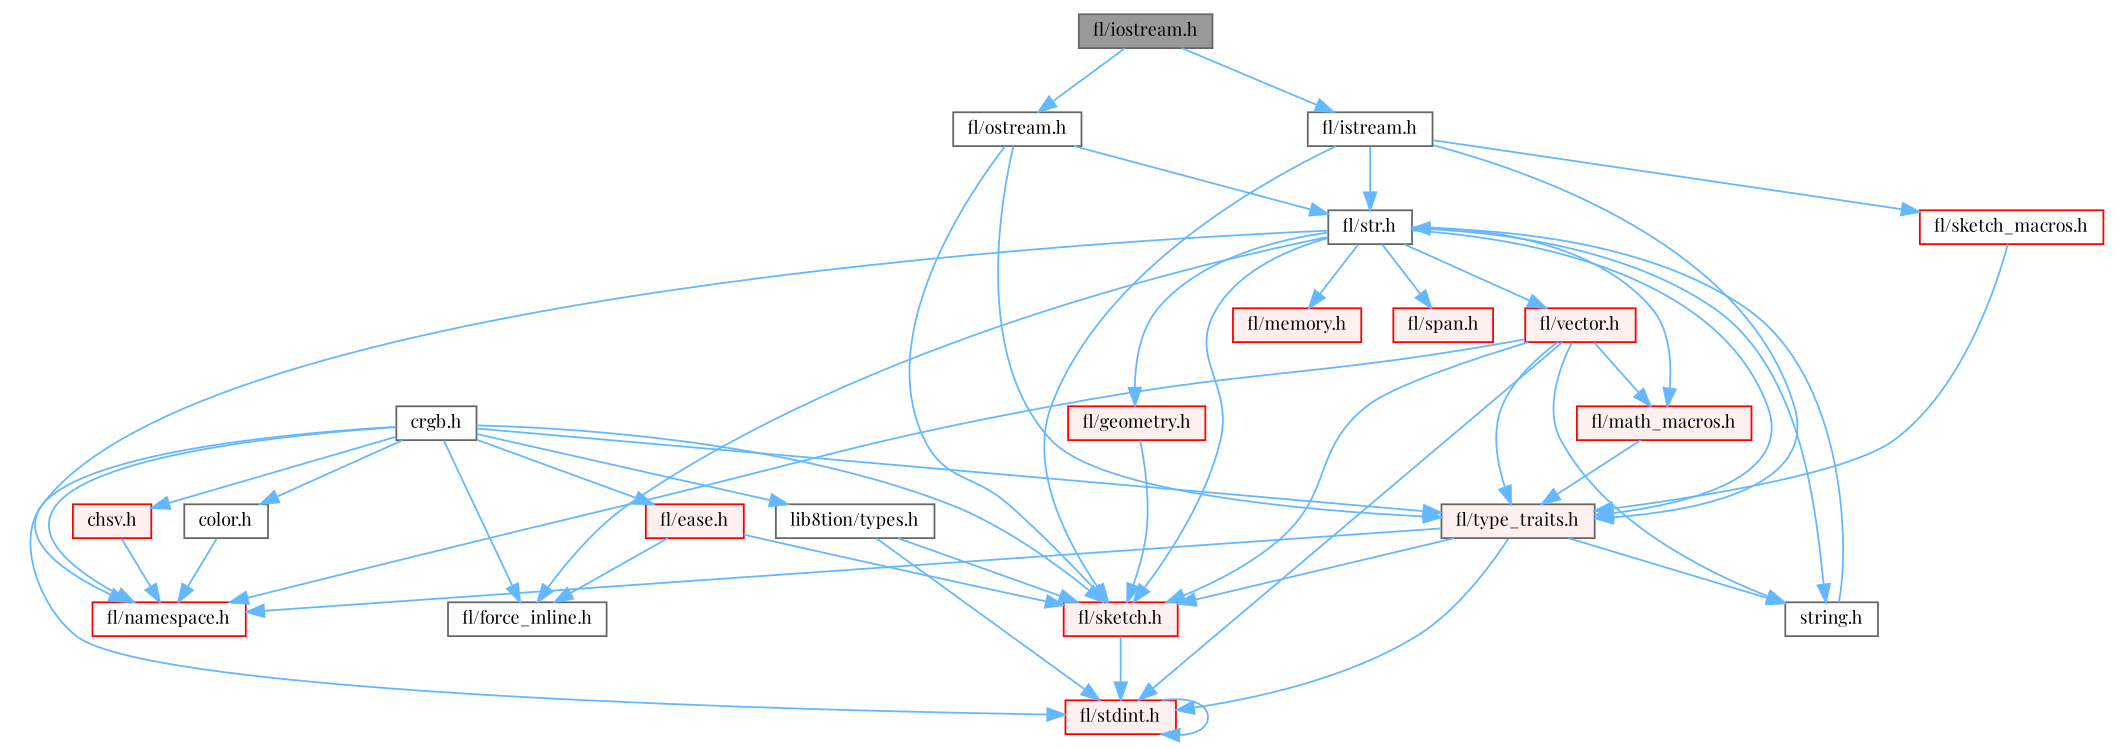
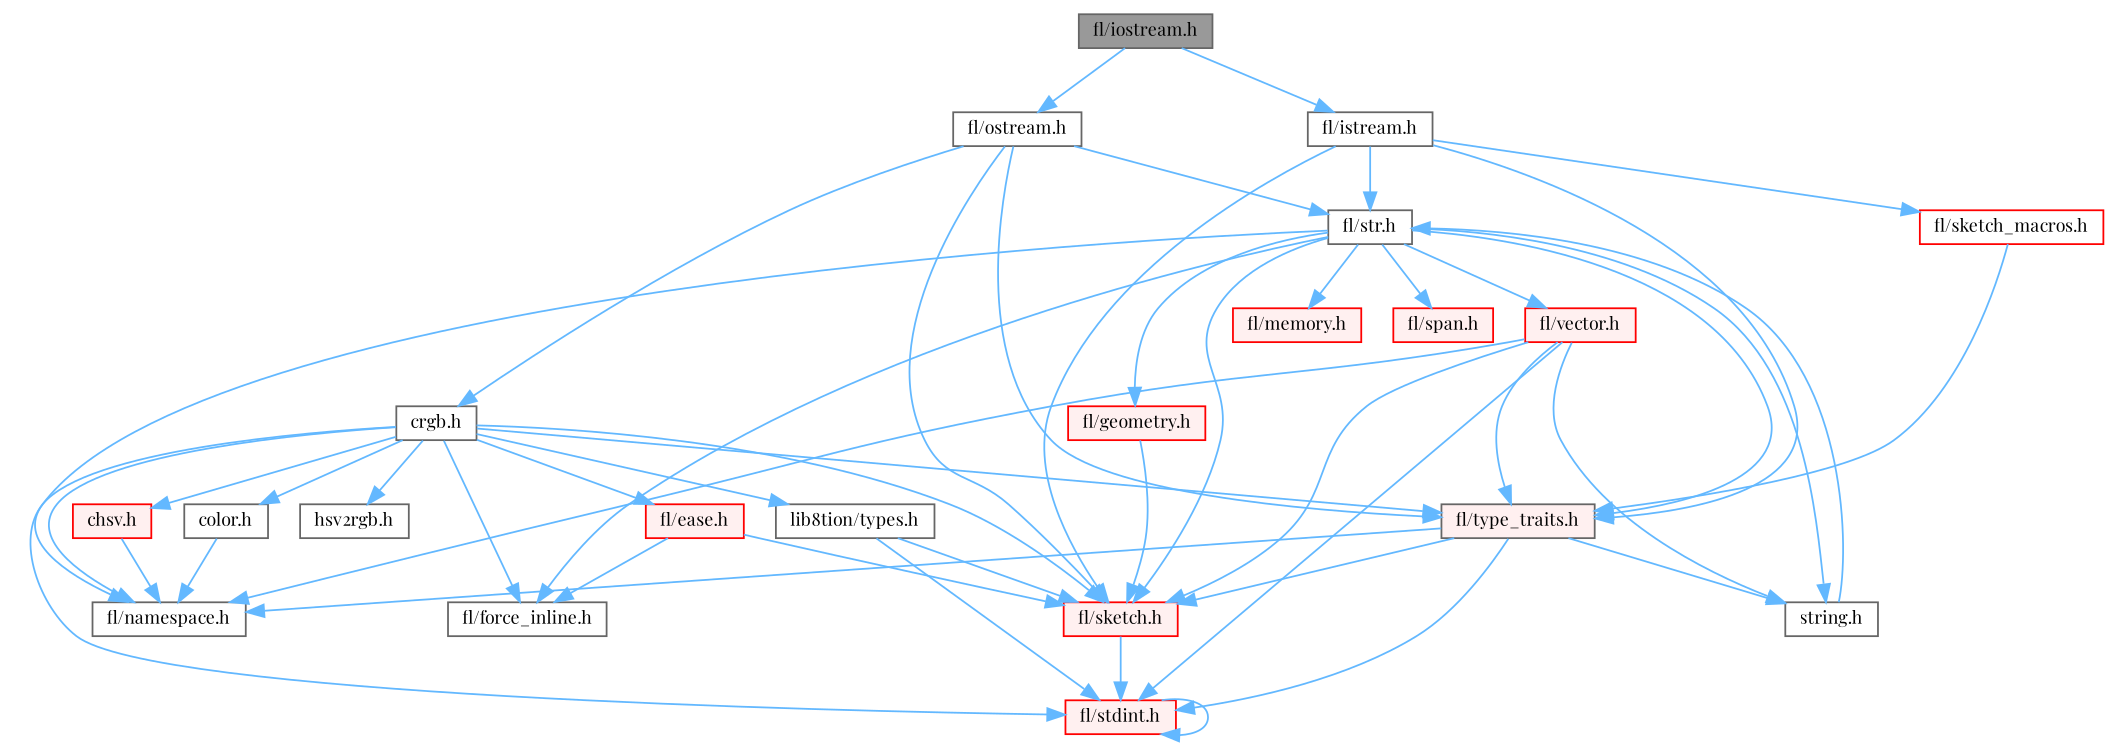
edge "fl/ostream.h" -> "crgb.h": added
node "fl/math_macros.h": removed
node "hsv2rgb.h": added
node "fl/namespace.h": color red -> grey40
